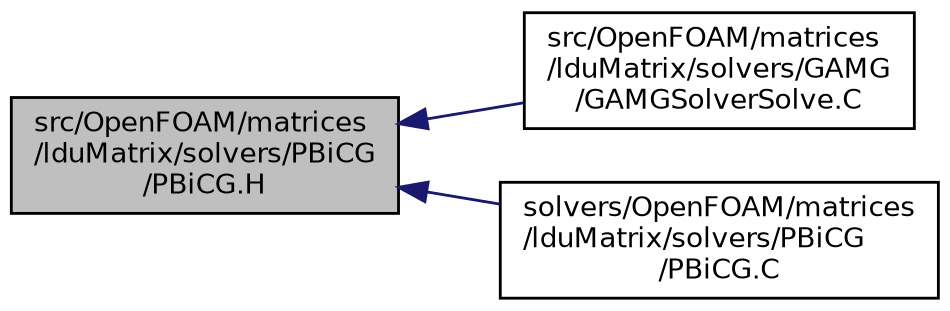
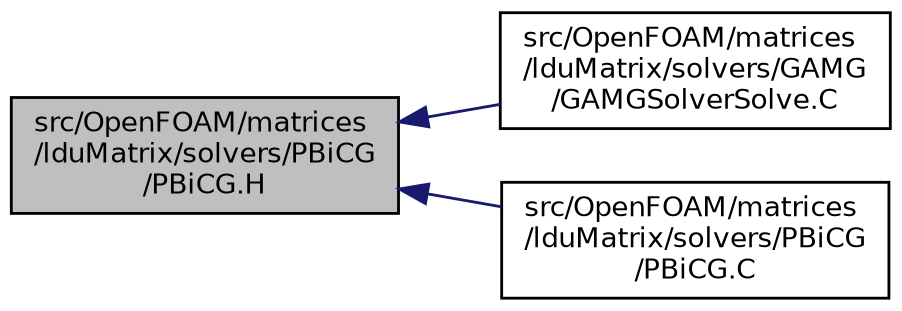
node "solvers/OpenFOAM/matrices /lduMatrix/solvers/PBiCG /PBiCG.C": label "solvers/OpenFOAM/matrices /lduMatrix/solvers/PBiCG /PBiCG.C" -> "src/OpenFOAM/matrices /lduMatrix/solvers/PBiCG /PBiCG.C"
